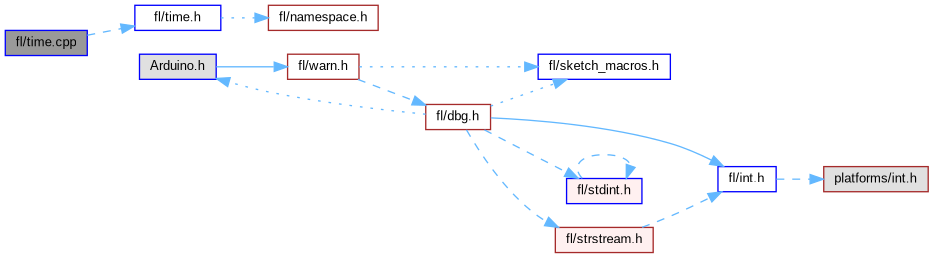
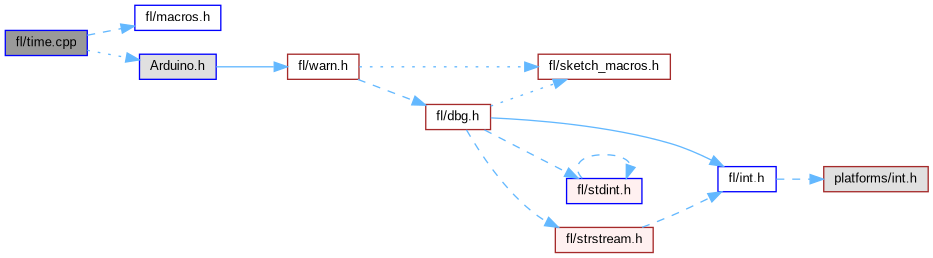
node "fl/time.h": label "fl/time.h" -> "fl/macros.h"
node "fl/namespace.h": removed
node "fl/sketch_macros.h": color blue -> brown
edge "fl/dbg.h" -> "Arduino.h": now "fl/time.cpp" -> "Arduino.h"
